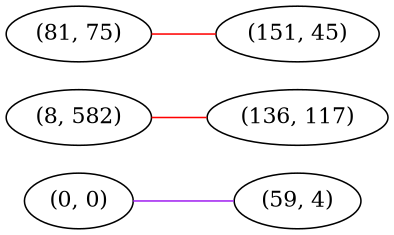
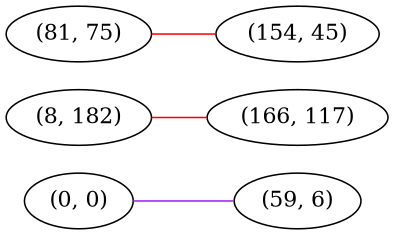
node "(151, 45)": label "(151, 45)" -> "(154, 45)"
node "(8, 582)": label "(8, 582)" -> "(8, 182)"
node "(136, 117)": label "(136, 117)" -> "(166, 117)"
node "(59, 4)": label "(59, 4)" -> "(59, 6)"
